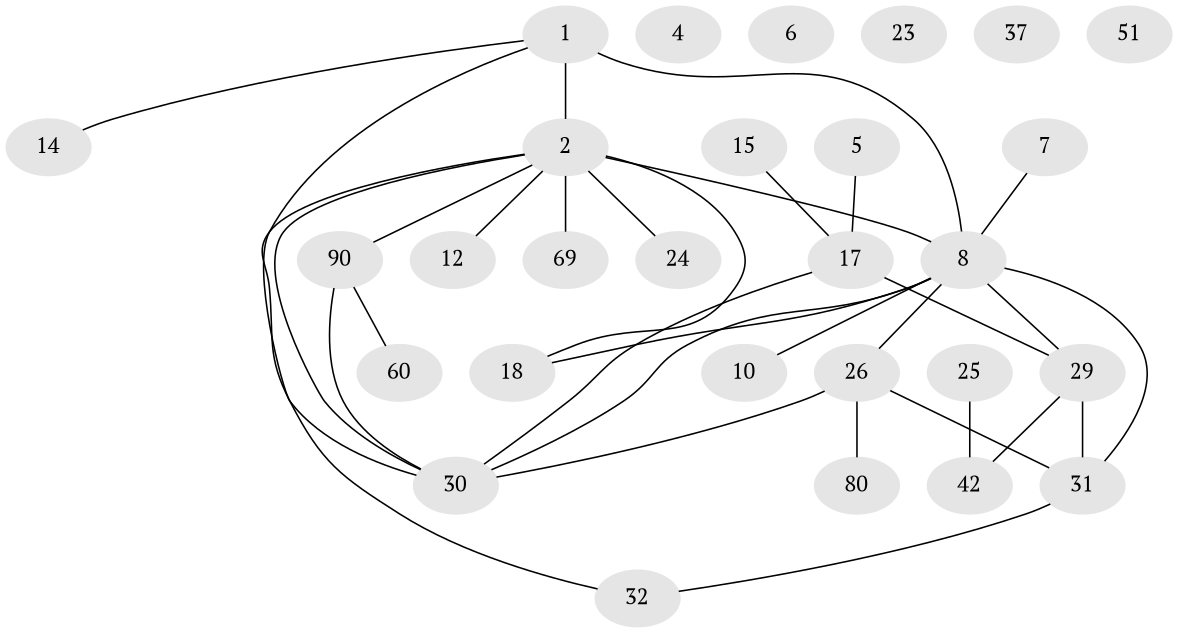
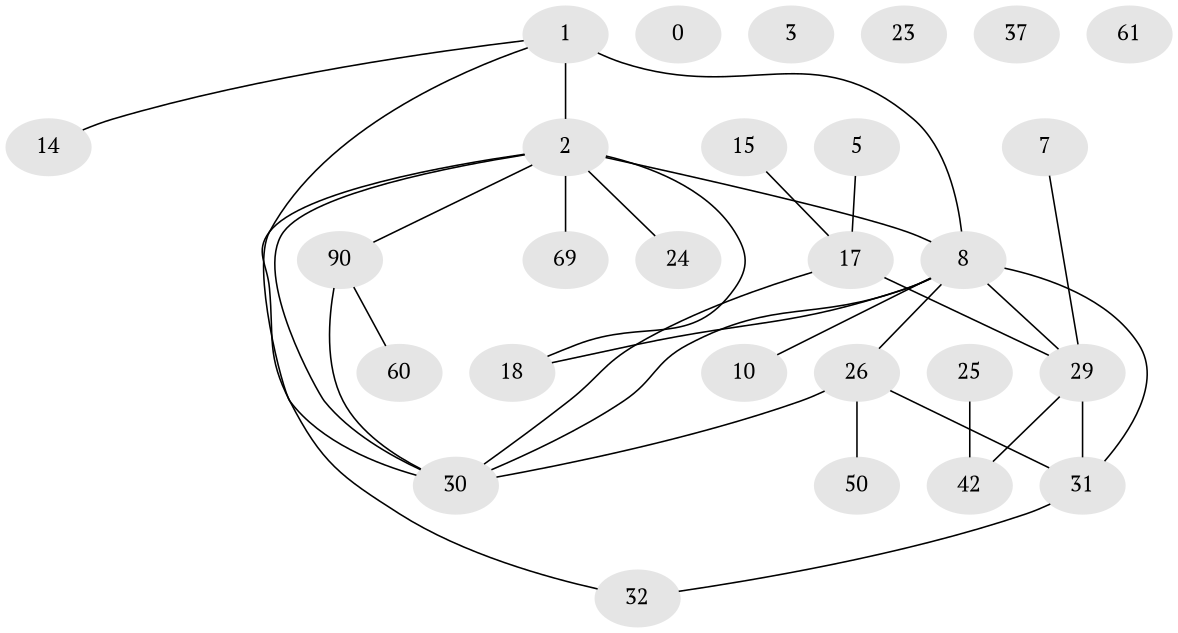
node "4": label "4" -> "0"
node "6": label "6" -> "3"
node "51": label "51" -> "61"
edge "7" -- "8": now "7" -- "29"
node "12": removed
node "80": label "80" -> "50"
